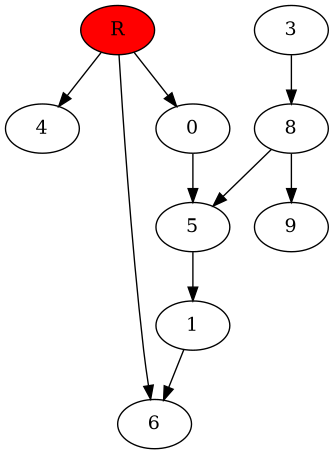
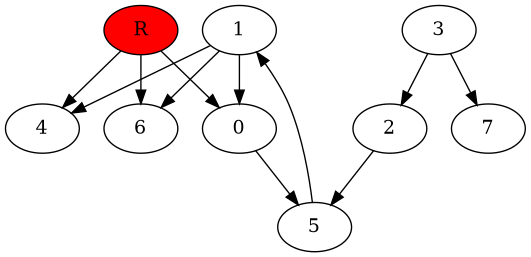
edge "1" -> "0": added
edge "1" -> "4": added
node "8": label "8" -> "2"
node "7": added
node "9": removed
